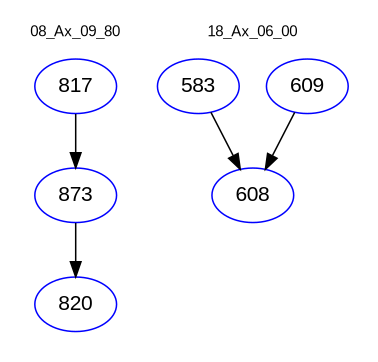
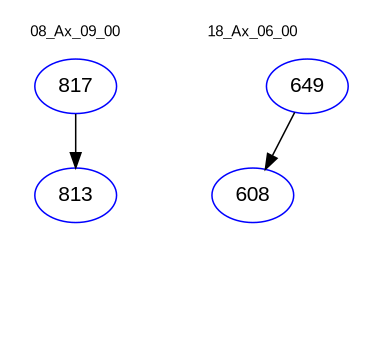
cluster "08_Ax_09_80": label "08_Ax_09_80" -> "08_Ax_09_00"
node "583": removed
node "609": label "609" -> "649"
node "873": label "873" -> "813"
node "820": removed
